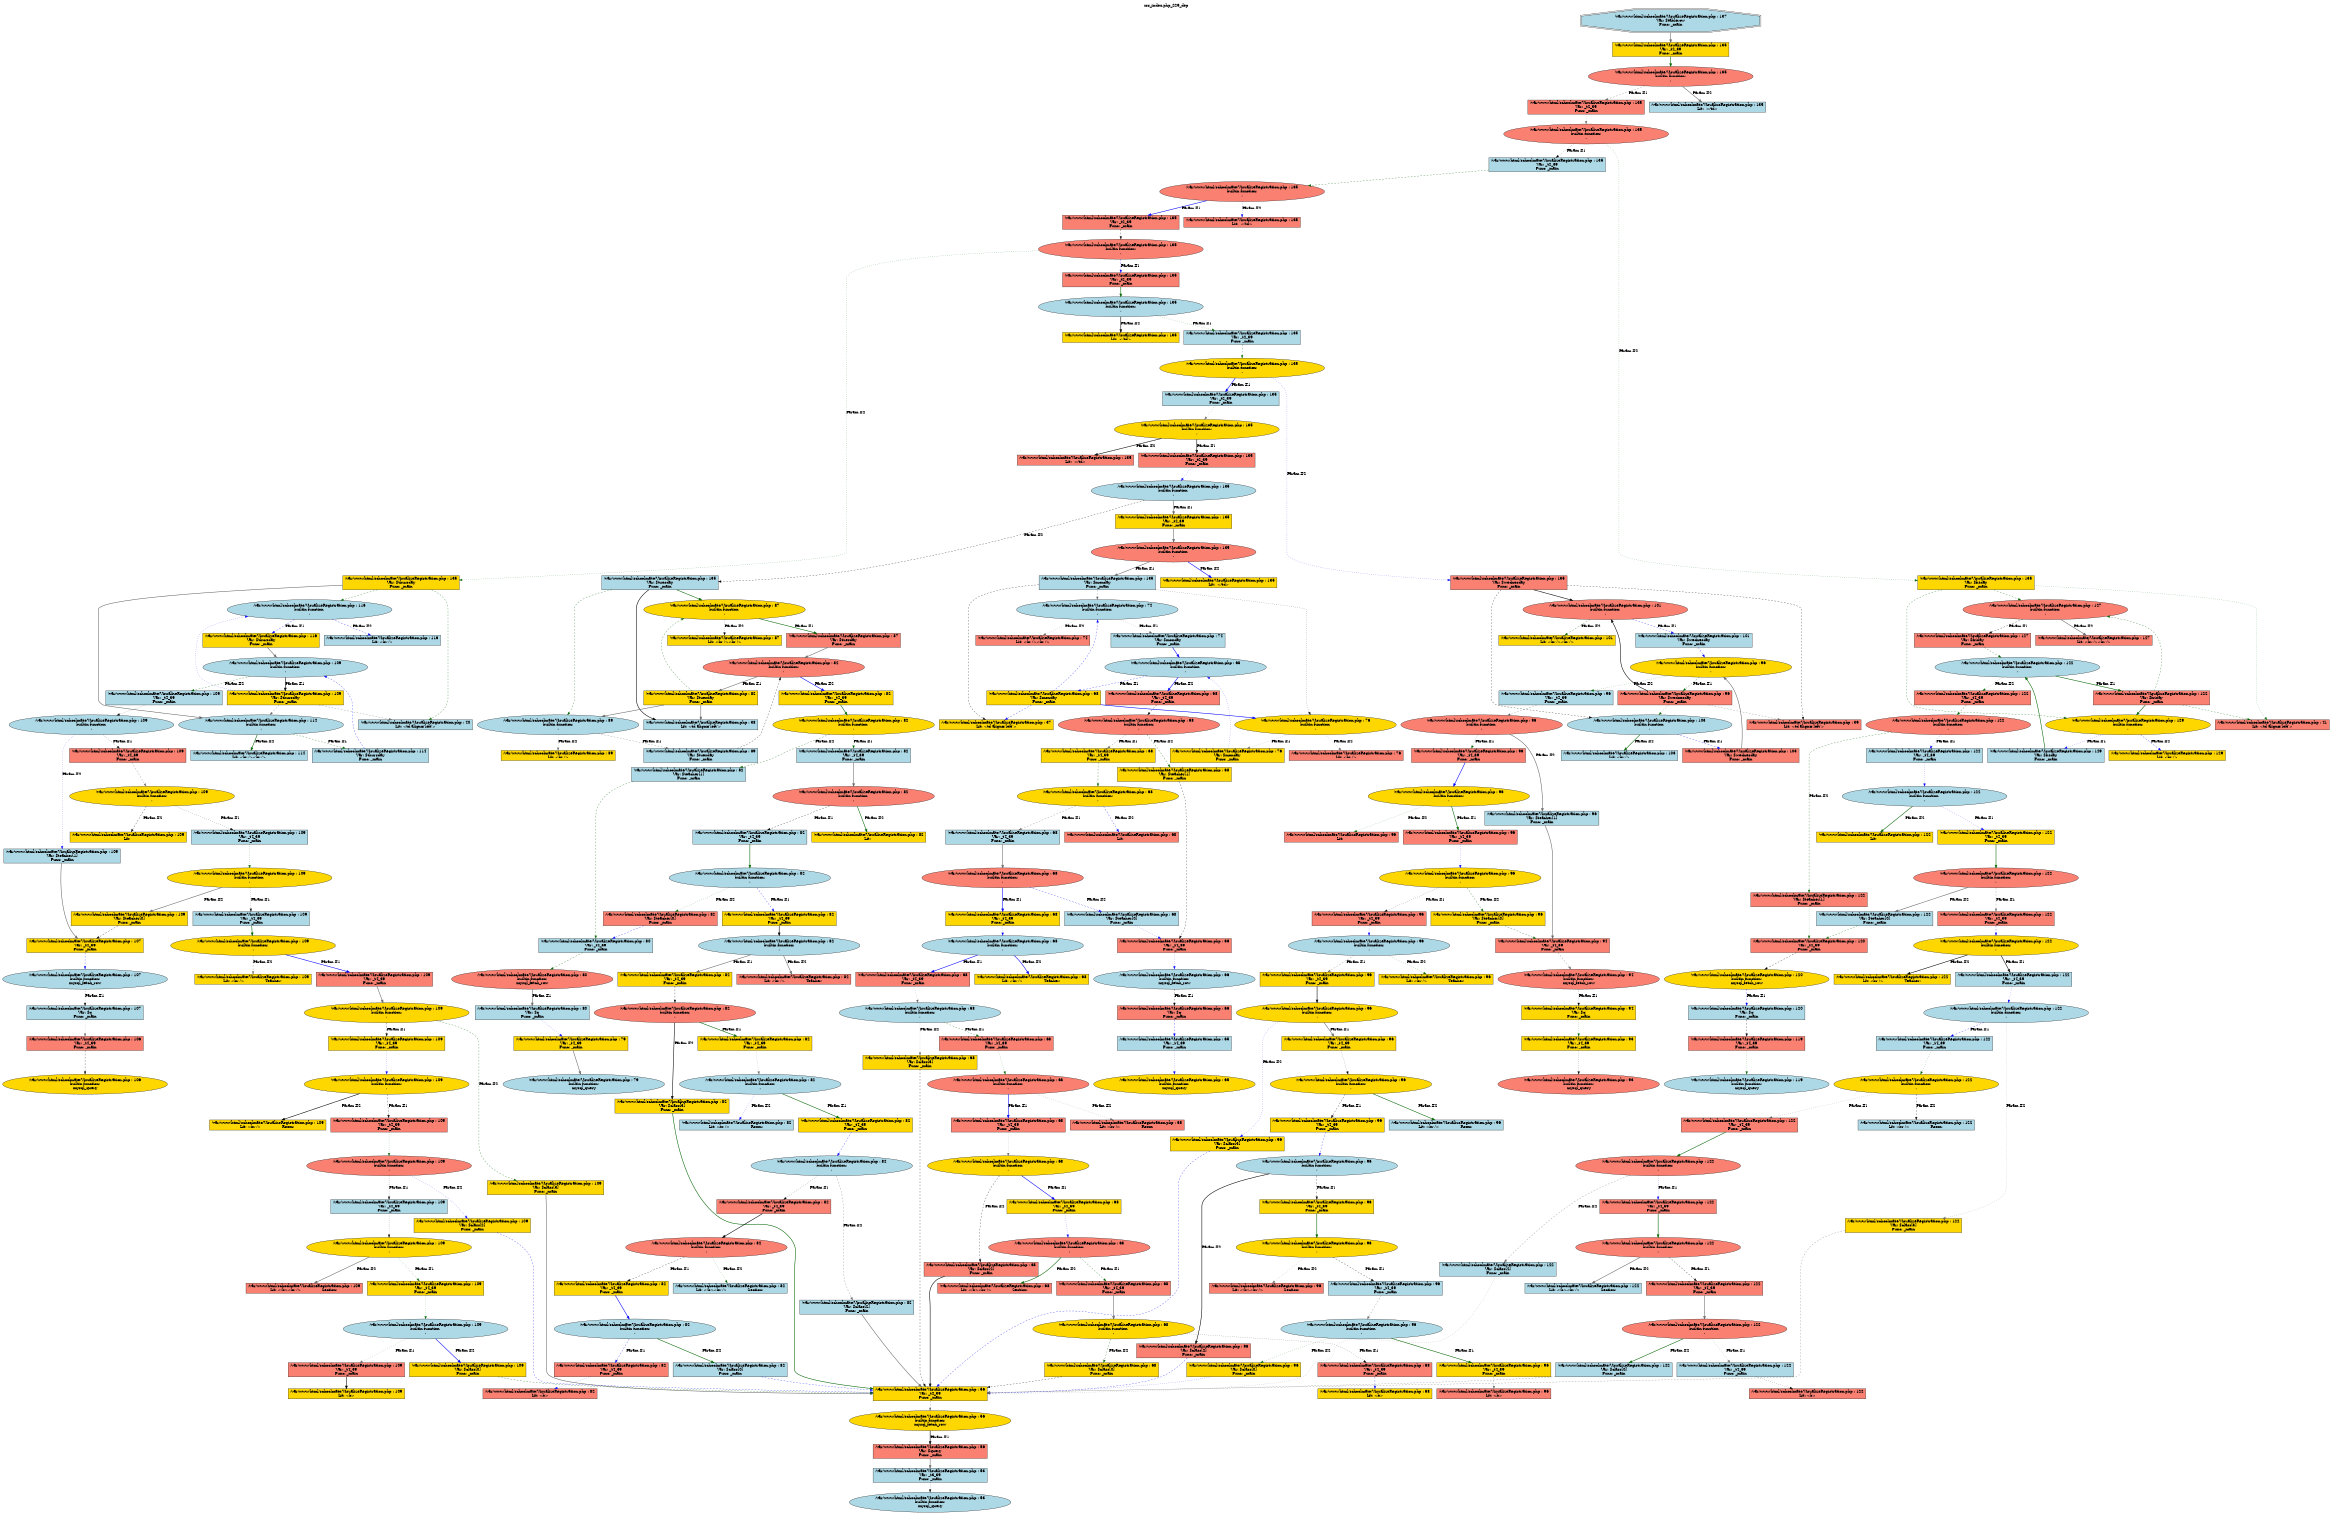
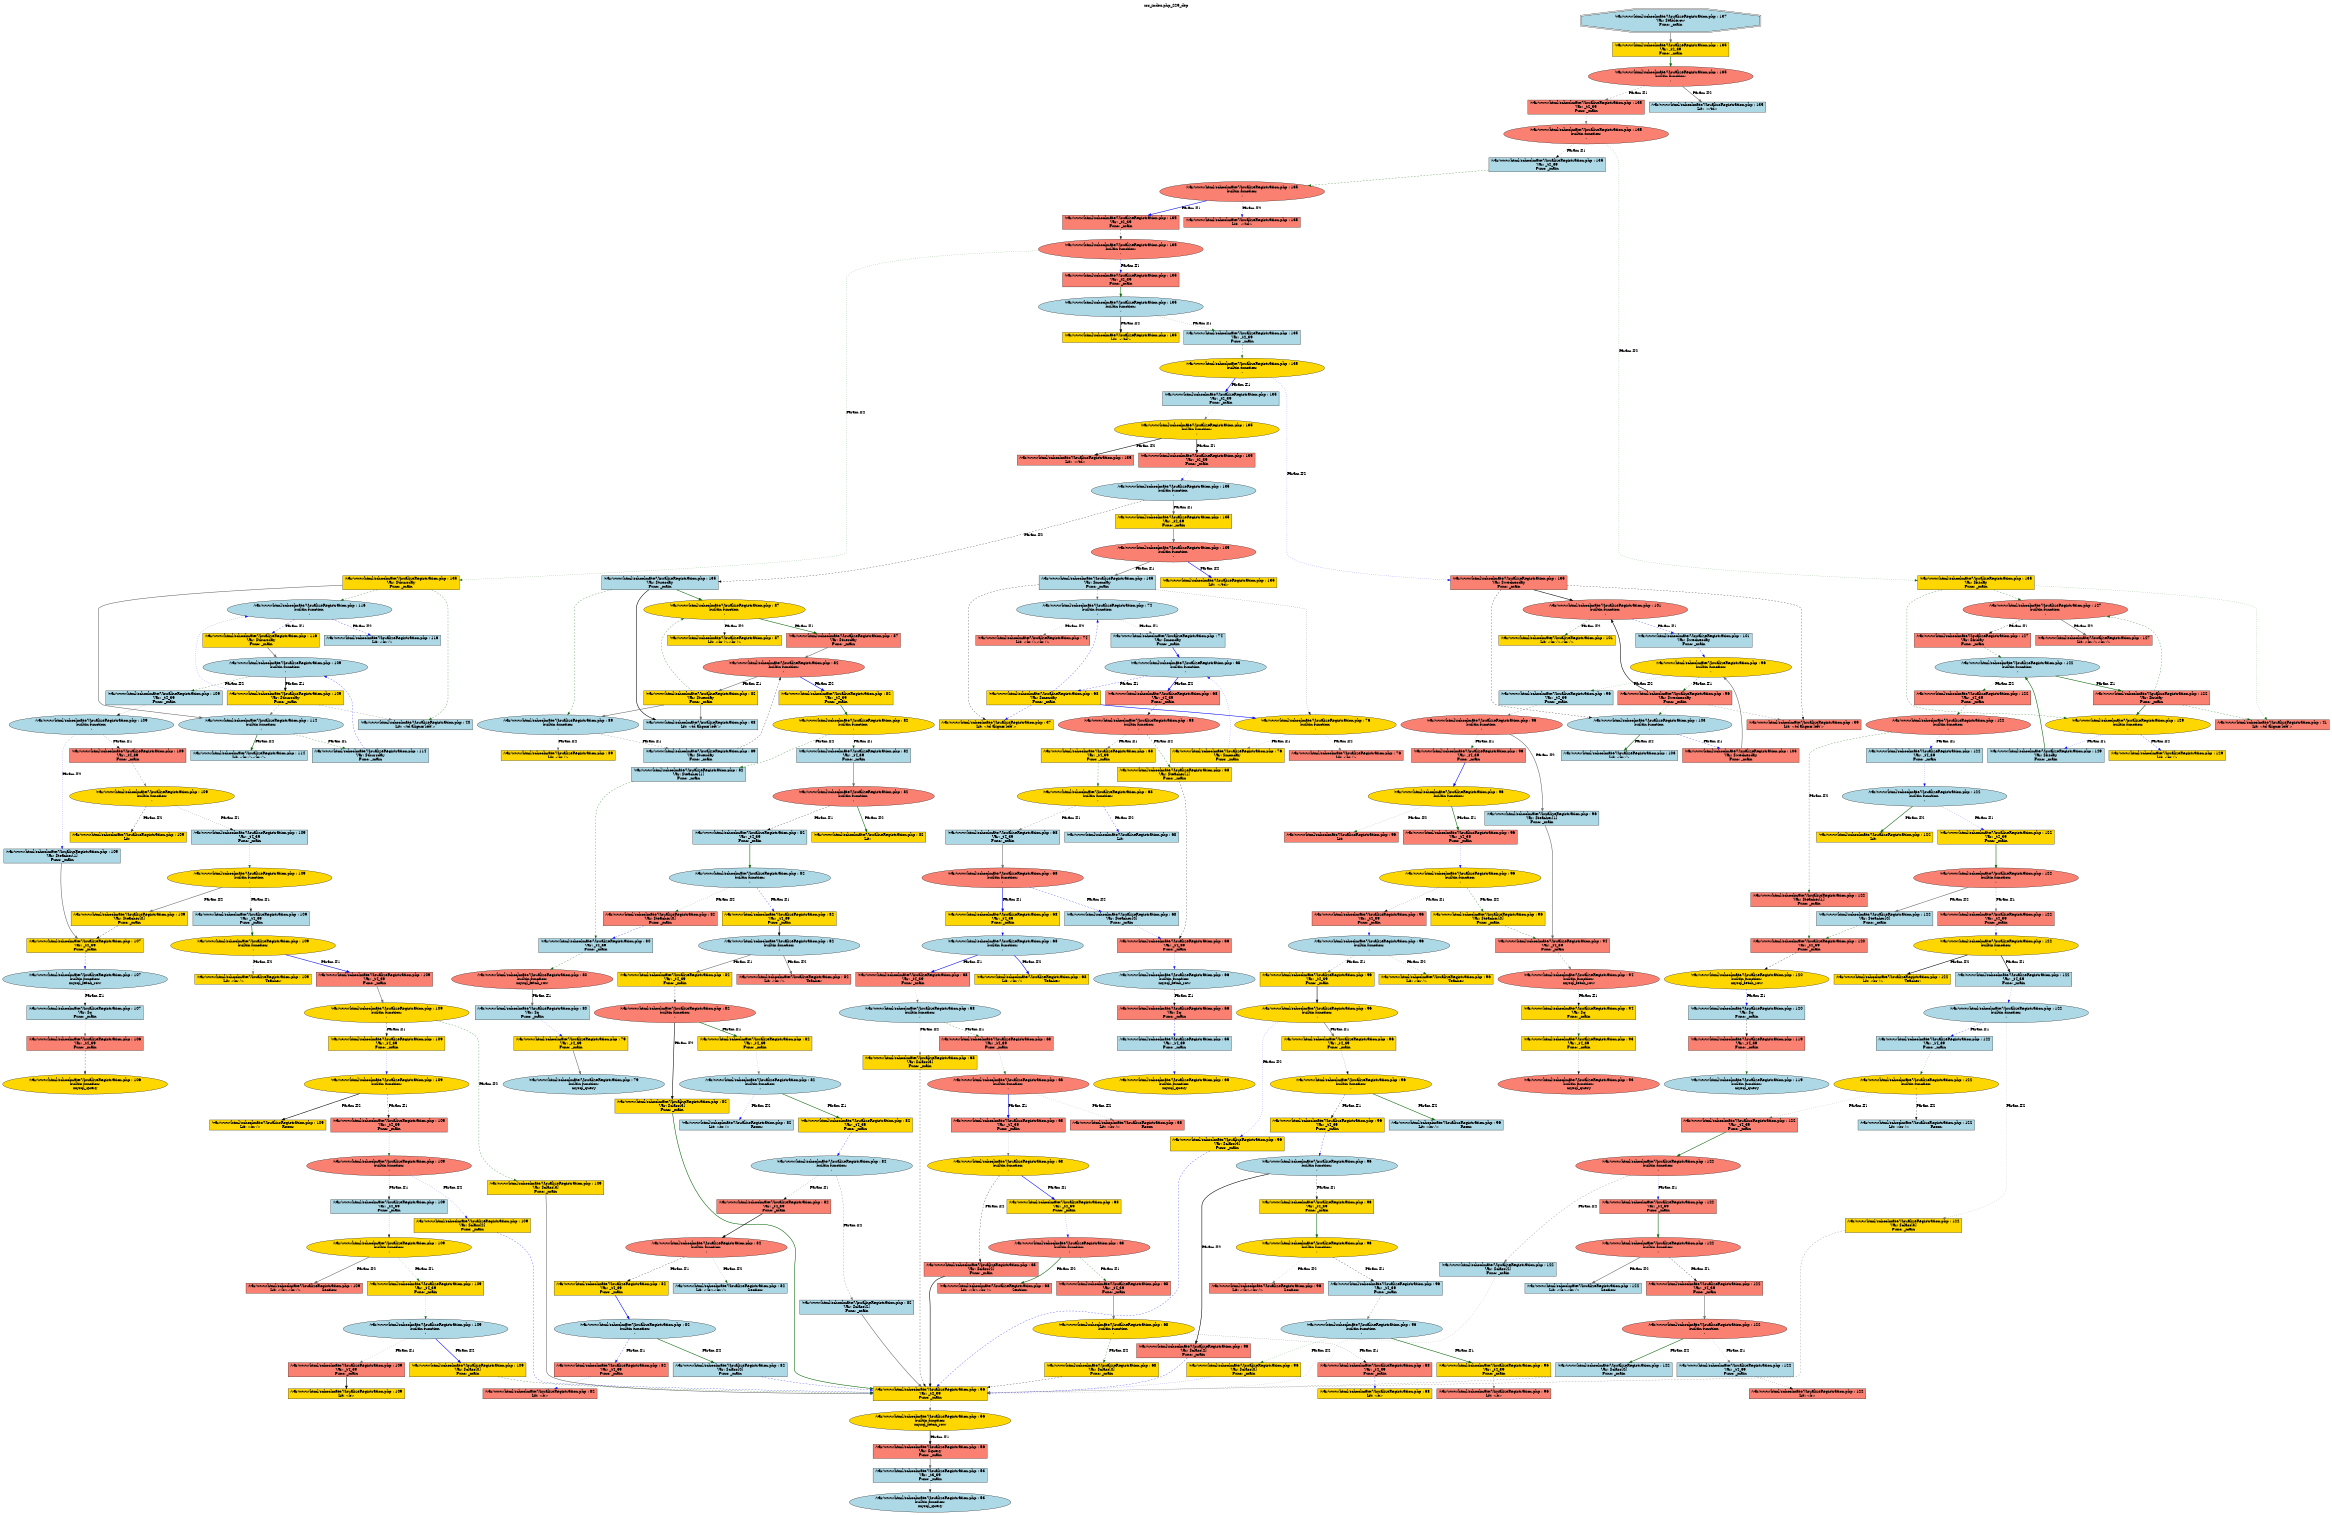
node "/var/www/html/schoolmate/VisualizeRegistration.php : 68 Lit:": fillcolor salmon -> lightblue
